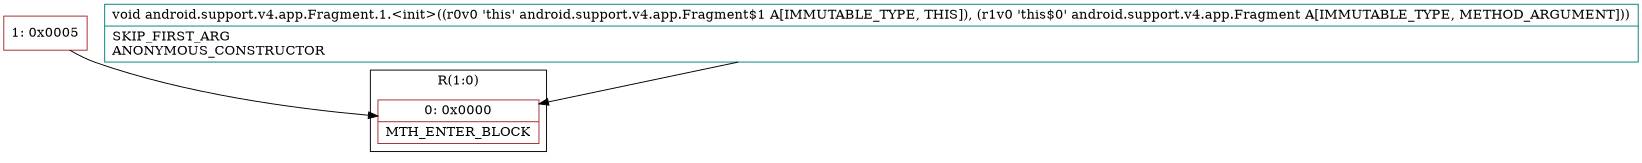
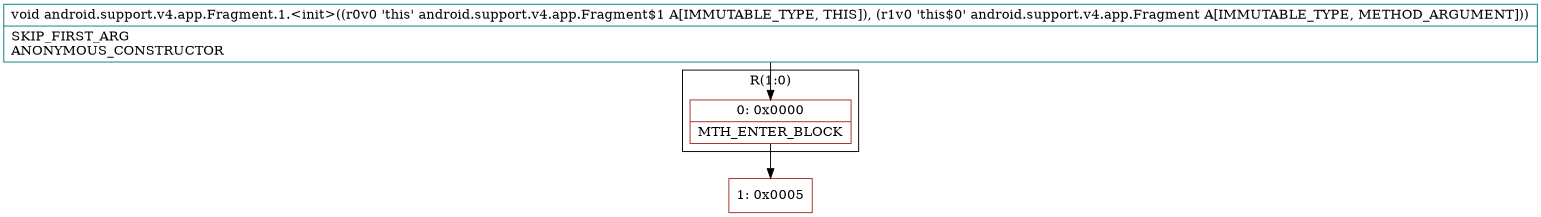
edge "1: 0x0005" -> "0: 0x0000": reversed
